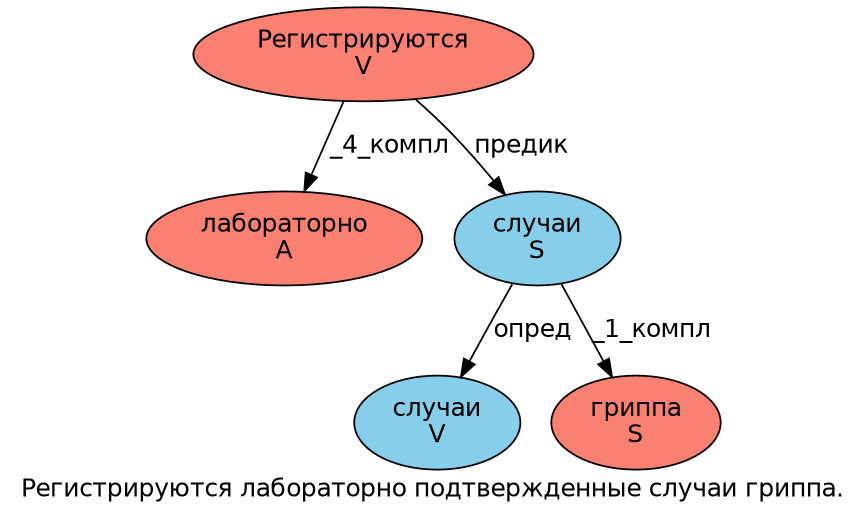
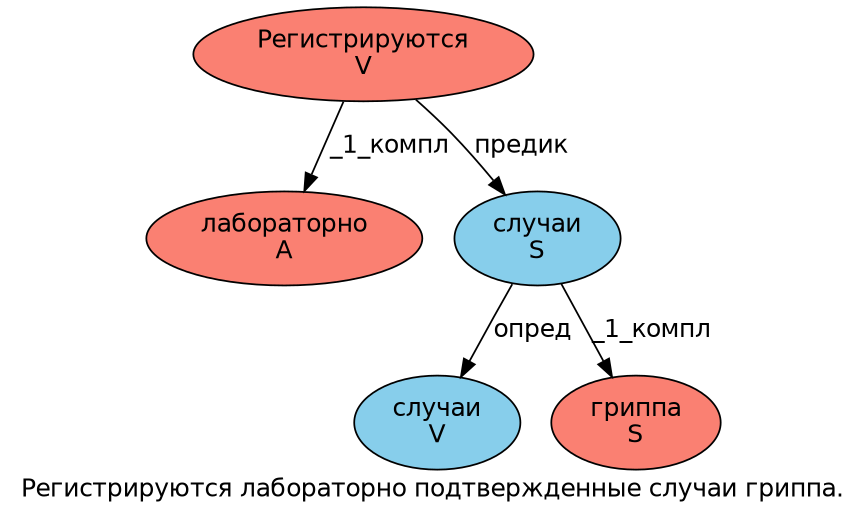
edge "Регистрируются V" -> "лабораторно A": label "_4_компл" -> "_1_компл"
